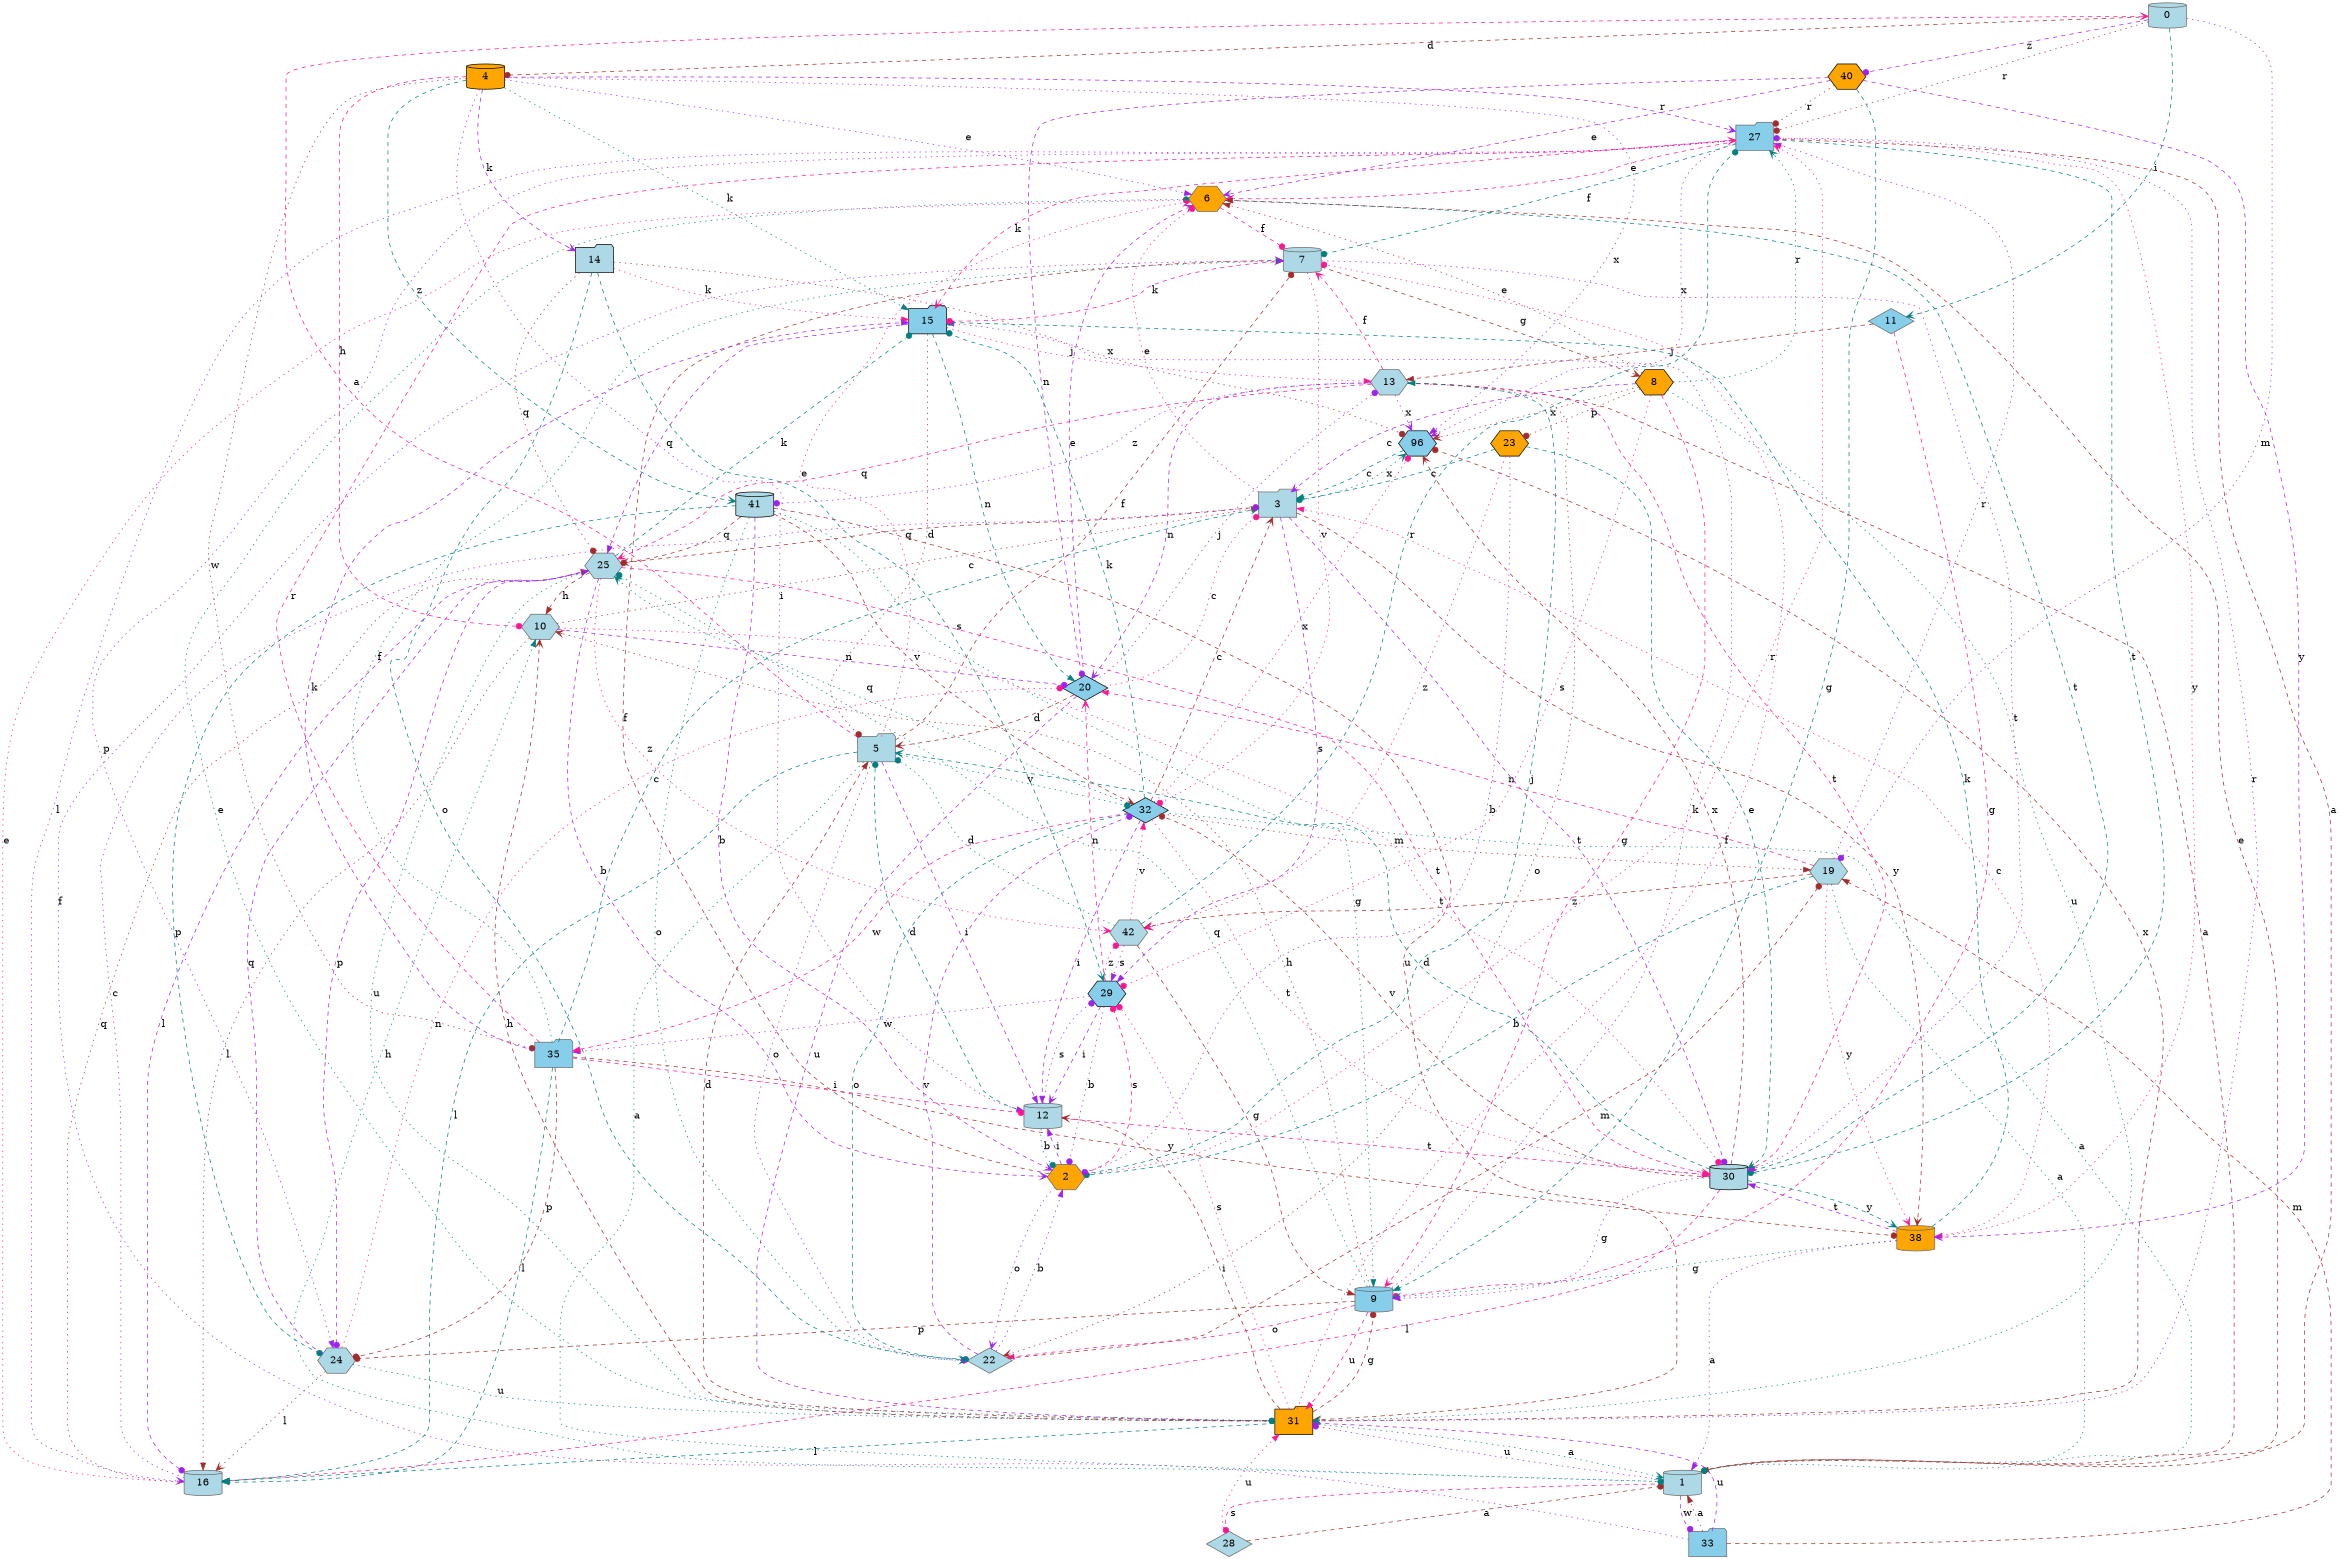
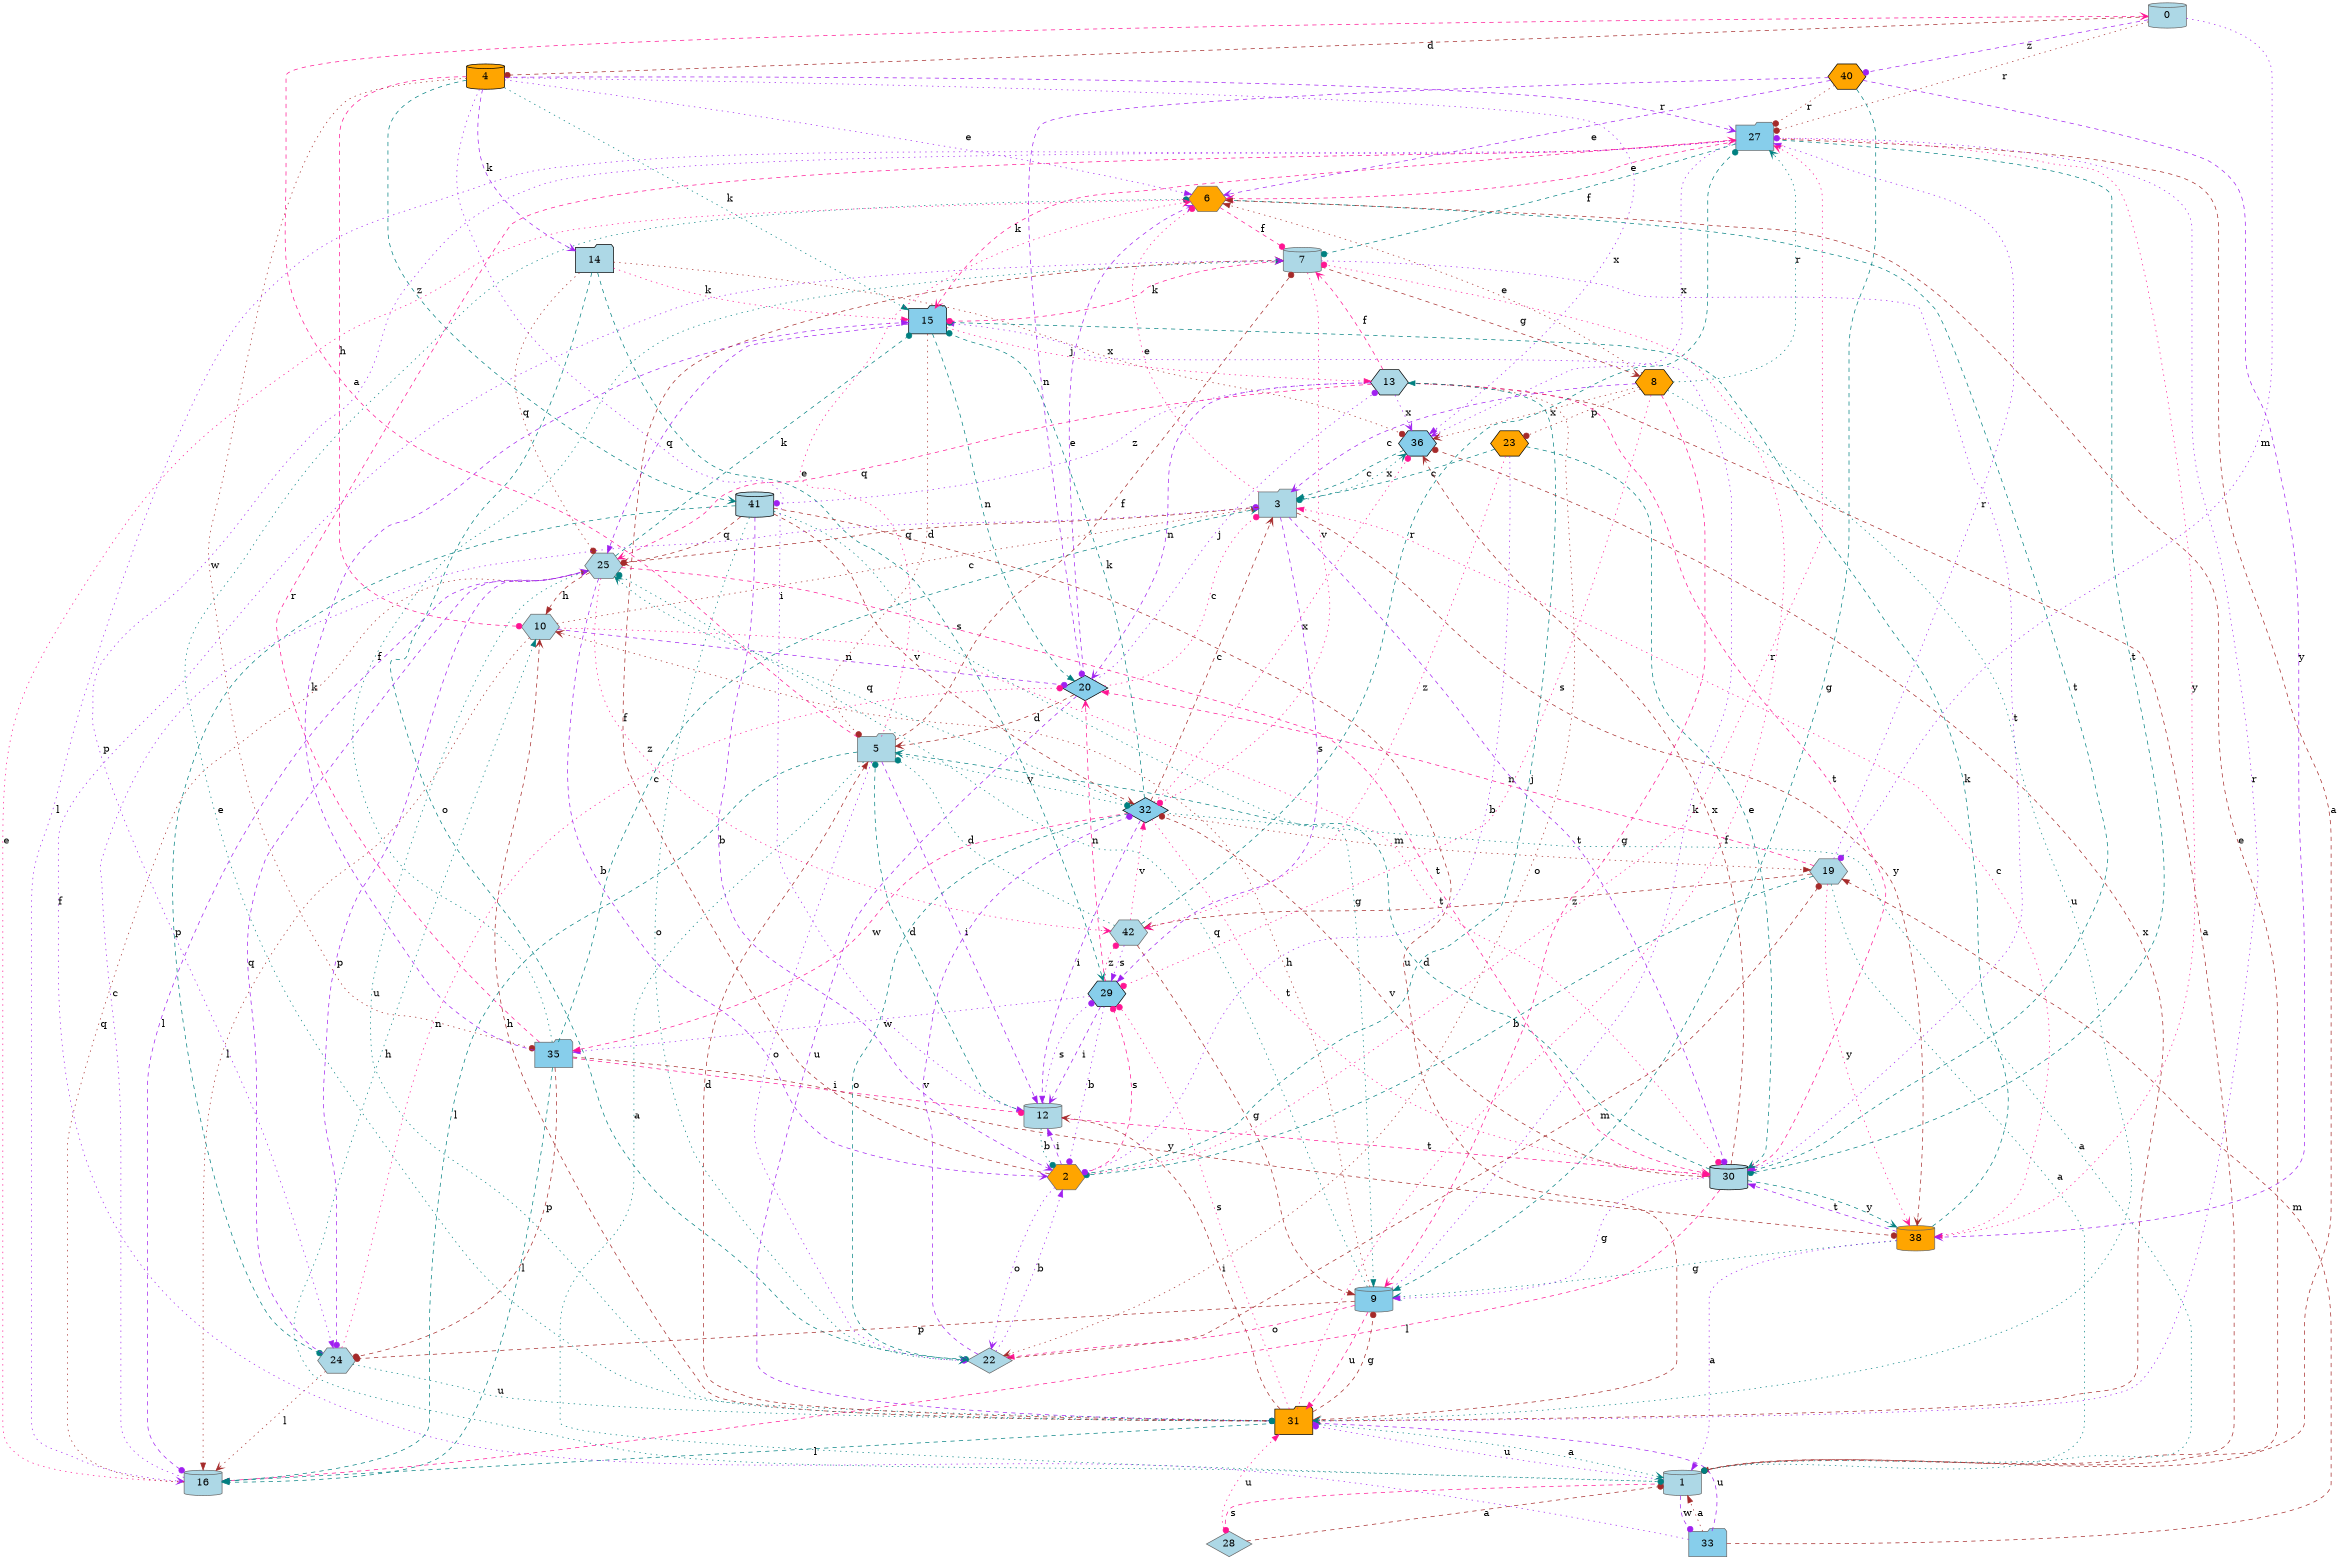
node "11": removed
node "13": color gray40 -> black
node "96": label "96" -> "36"
